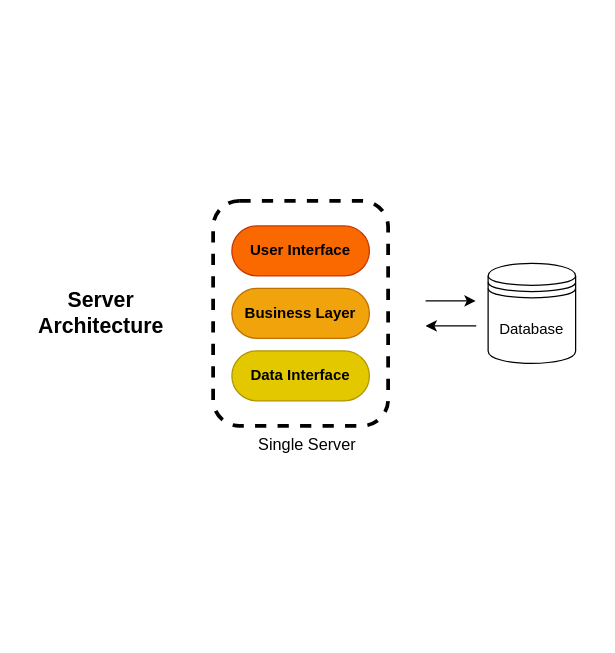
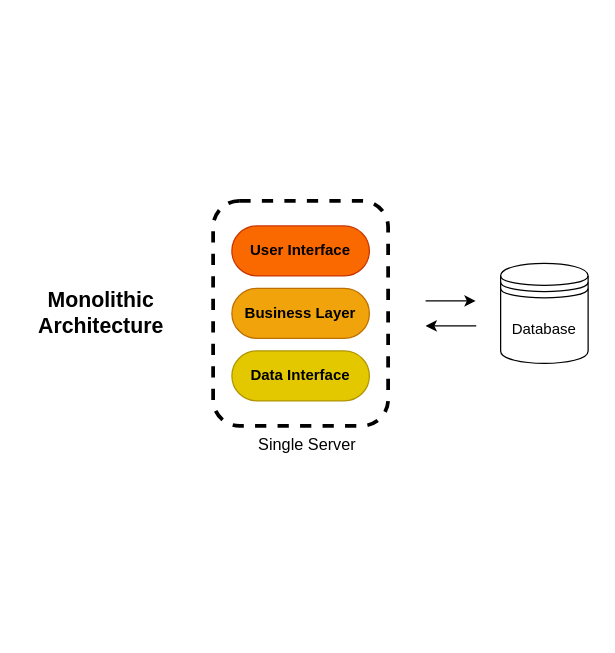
node "Server Architecture": label "Server Architecture" -> "Monolithic Architecture"
node "Database": moved (532, 313) -> (544, 313)
